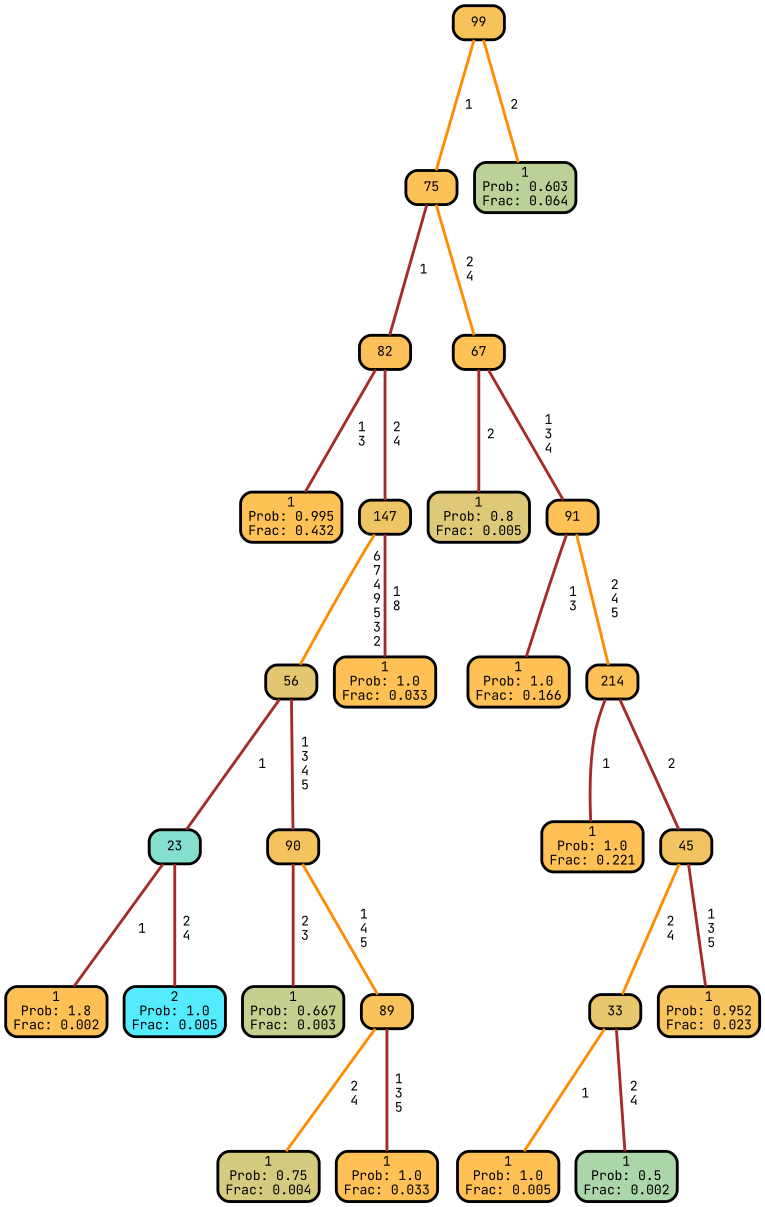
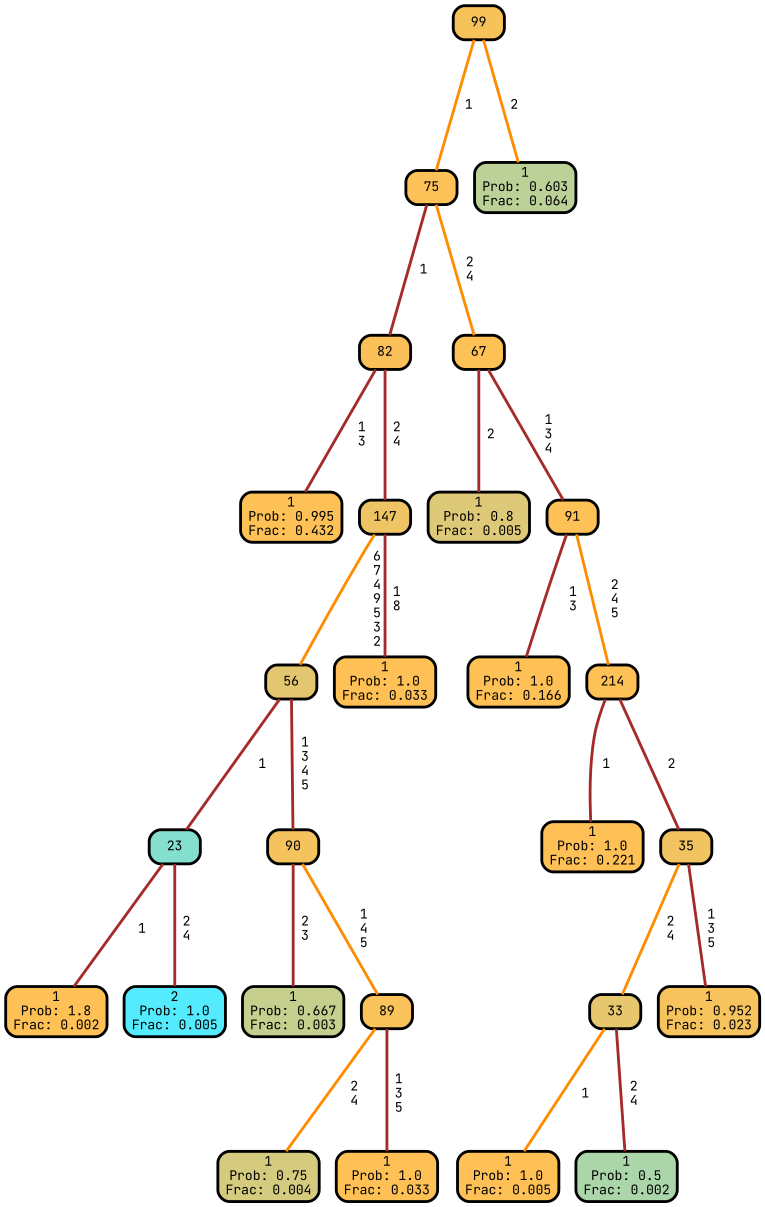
node "45": label "45" -> "35"
